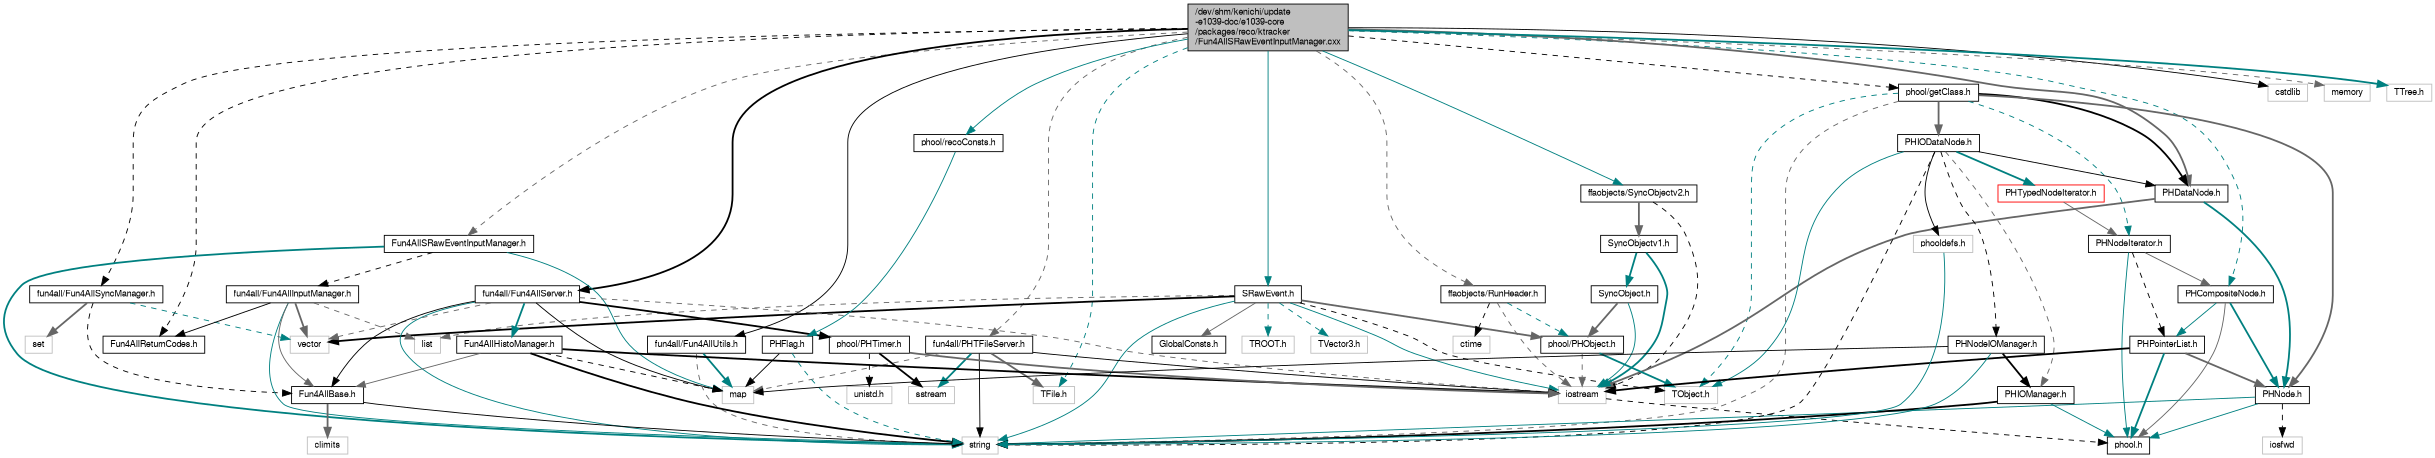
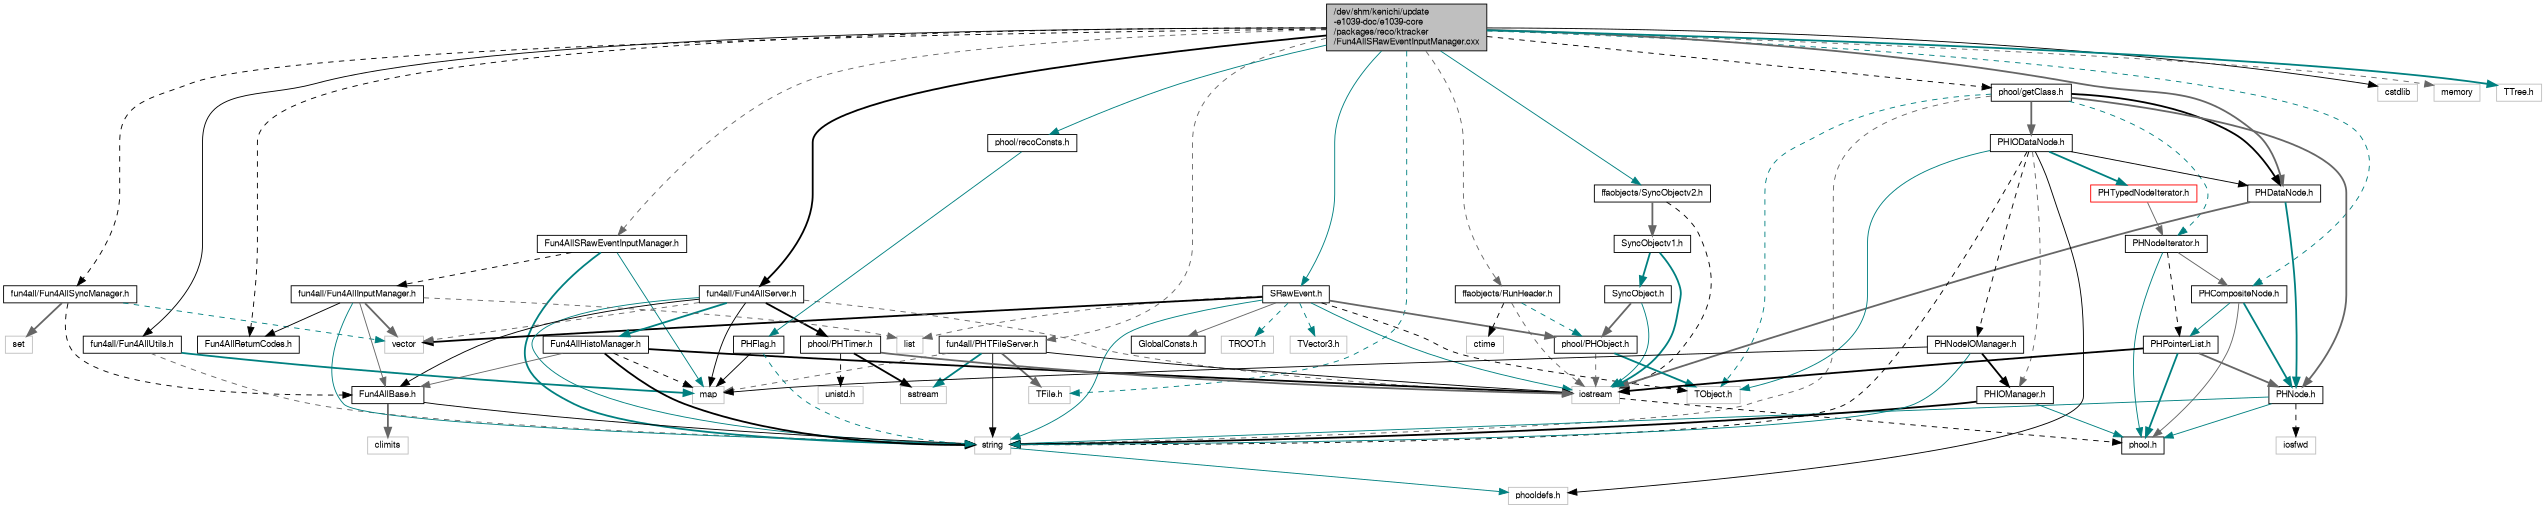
edge "phooldefs.h" -> "string": reversed
